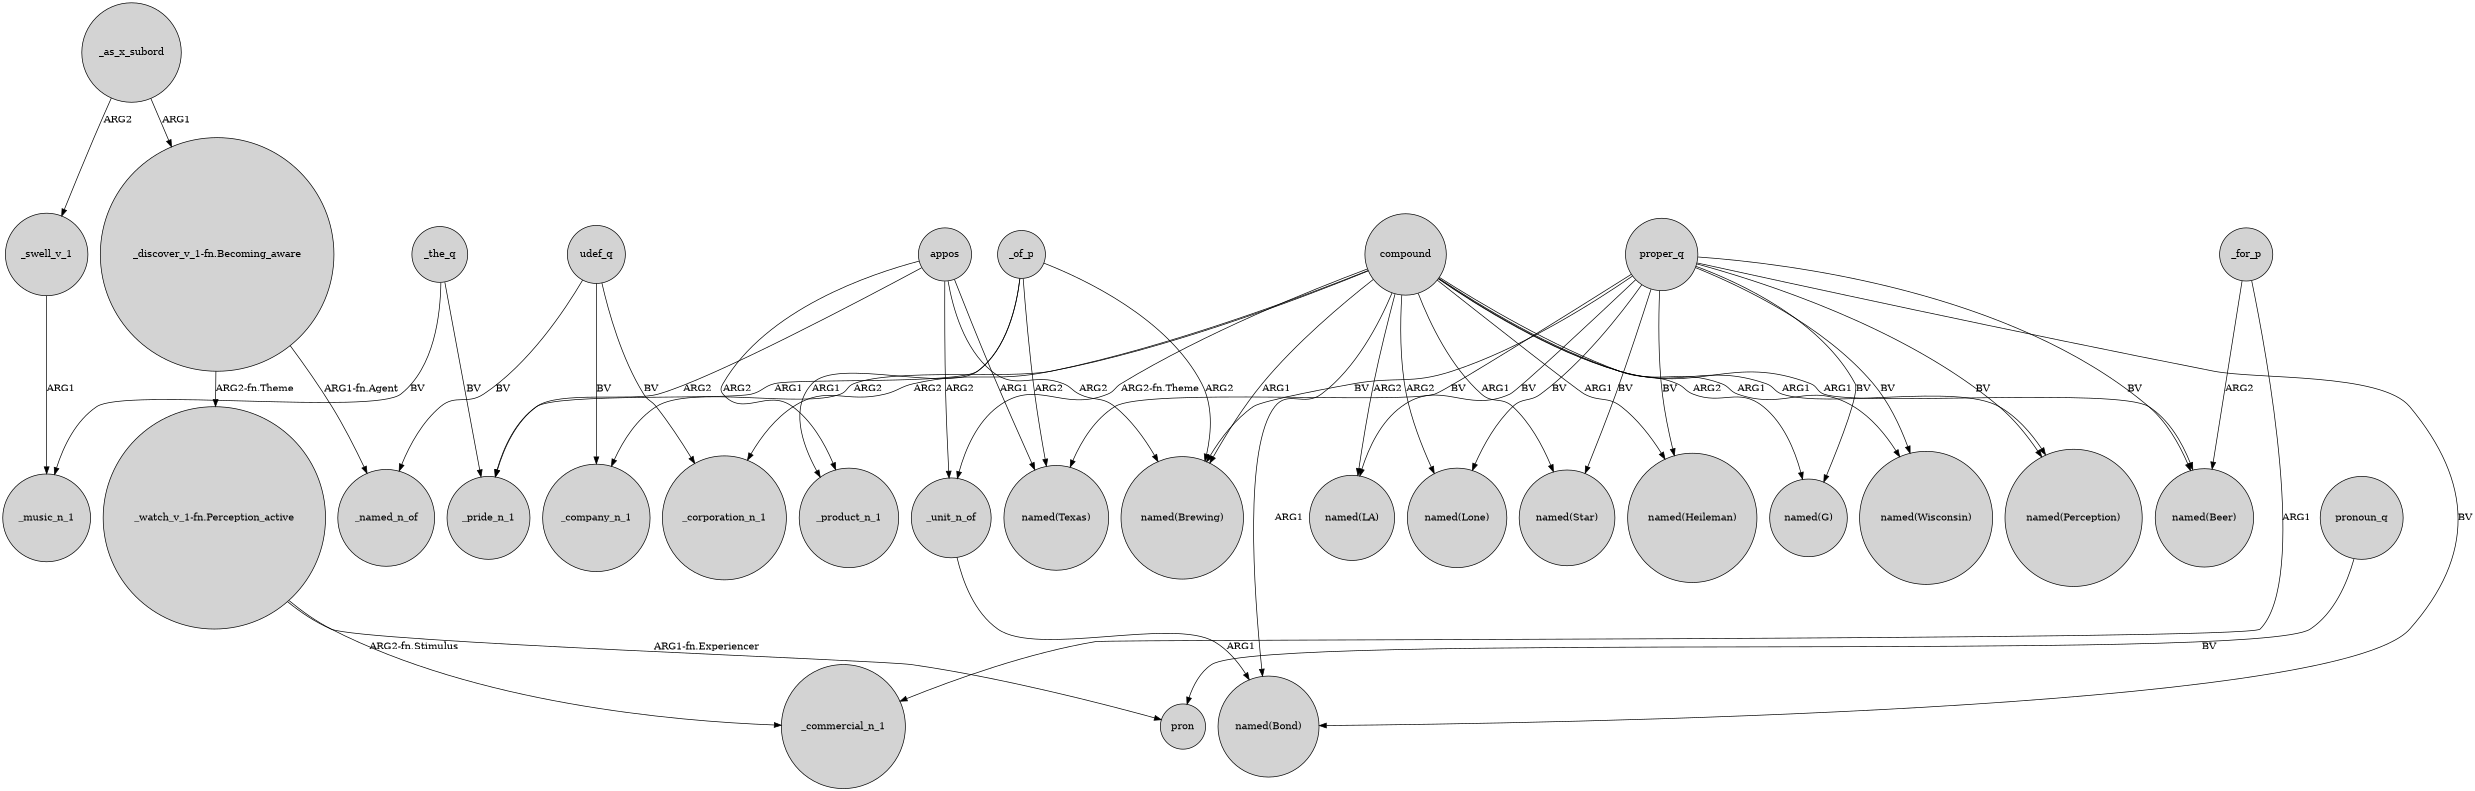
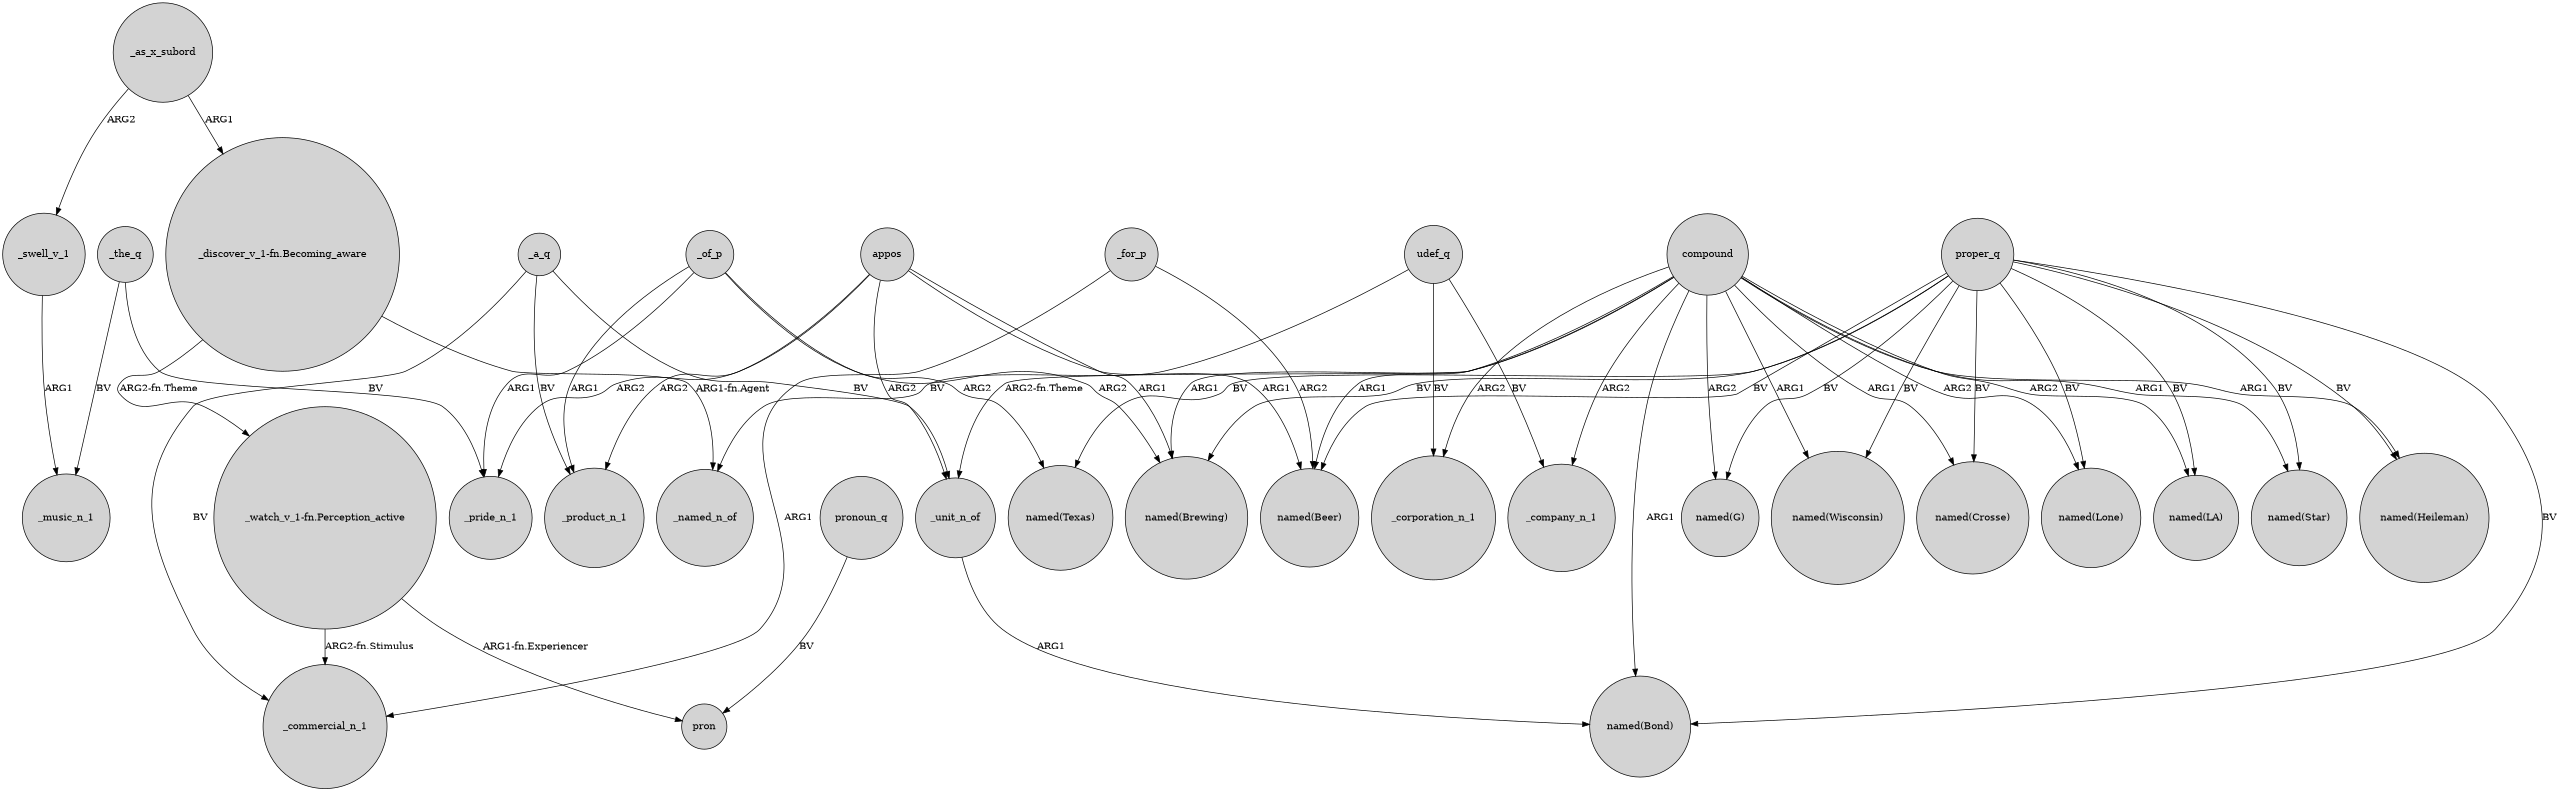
node "_a_q": added
edge "appos" -> "named(Texas)": now "appos" -> "named(Beer)"
edge "appos" -> "named(Brewing)": label "ARG2" -> "ARG1"
node "named(Perception)": label "named(Perception)" -> "named(Crosse)"
